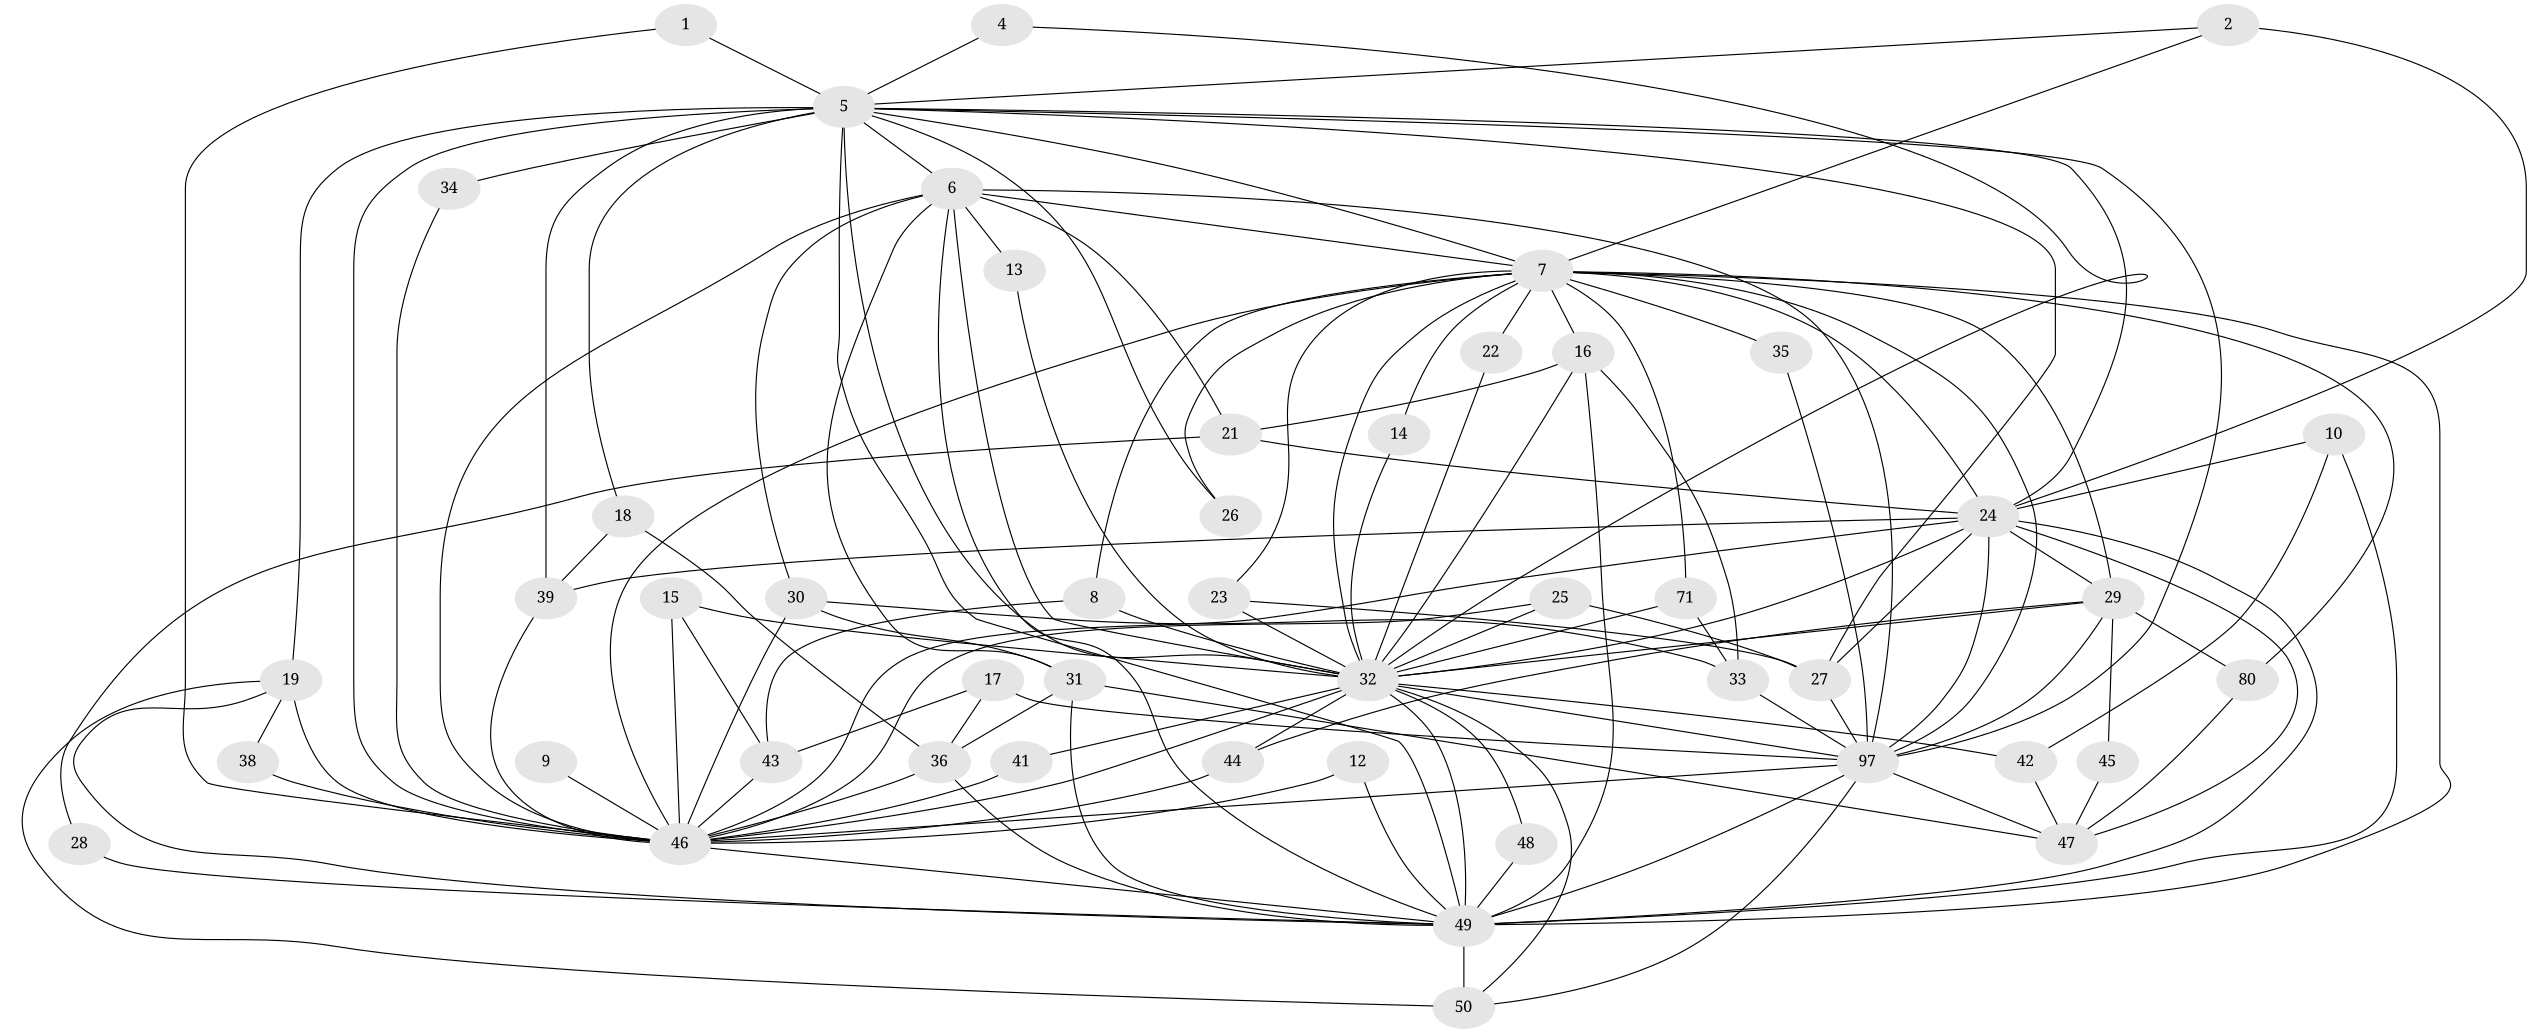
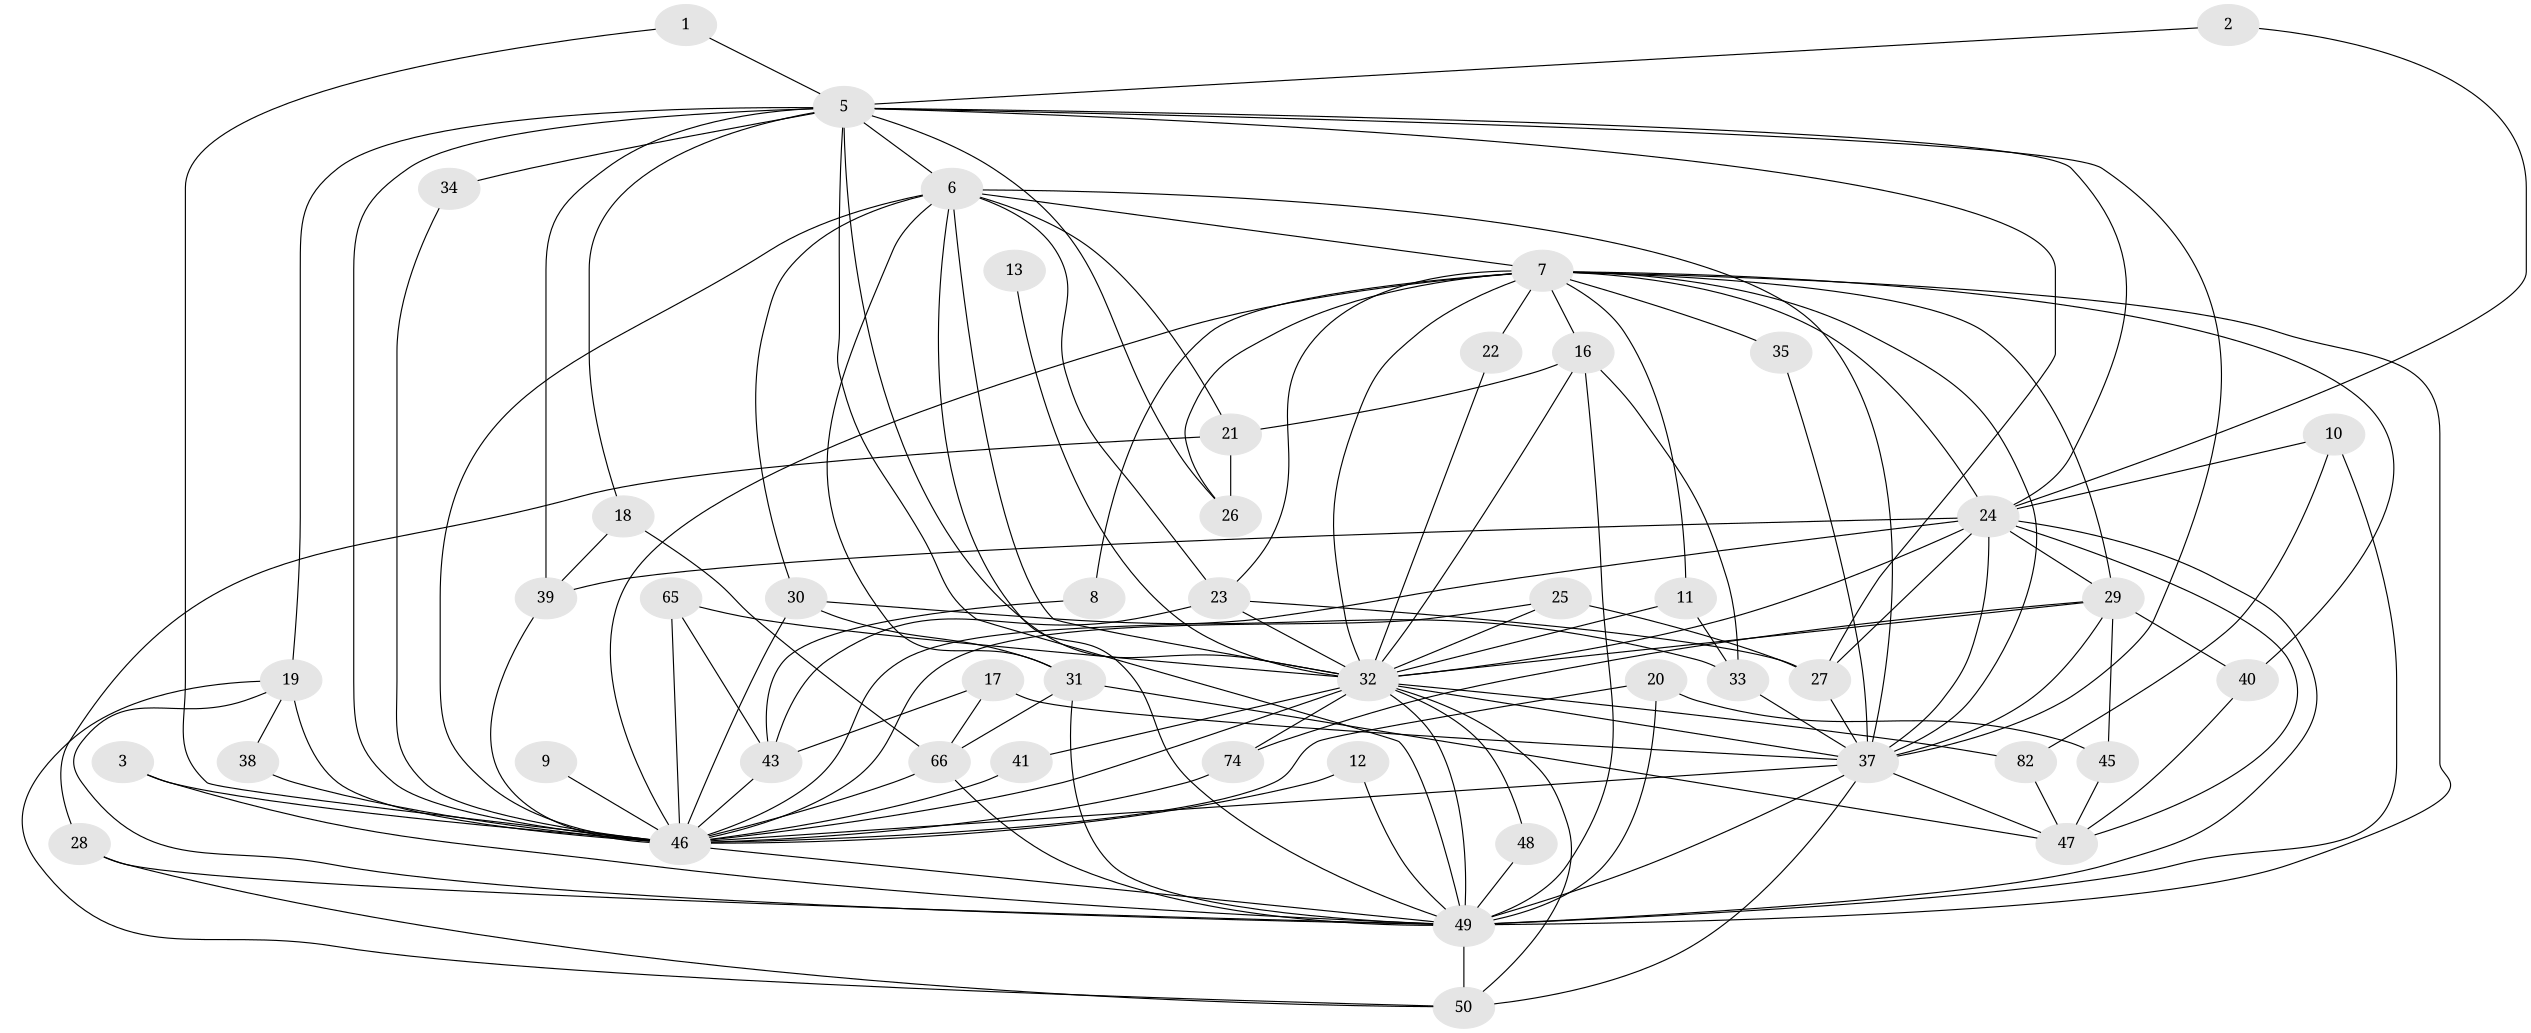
node "4": removed
edge "2" -- "7": removed
edge "5" -- "7": removed
edge "6" -- "13": now "6" -- "23"
node "14": removed
edge "21" -- "24": now "21" -- "26"
node "15": label "15" -> "65"
node "71": label "71" -> "11"
edge "23" -- "43": added
edge "8" -- "32": removed
node "20": added
node "80": label "80" -> "40"
node "3": added
node "36": label "36" -> "66"
node "44": label "44" -> "74"
node "97": label "97" -> "37"
node "42": label "42" -> "82"
edge "28" -- "50": added
